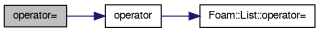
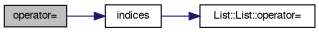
node "operator": label "operator" -> "indices"
node "Foam::List::operator=": label "Foam::List::operator=" -> "List::List::operator="
